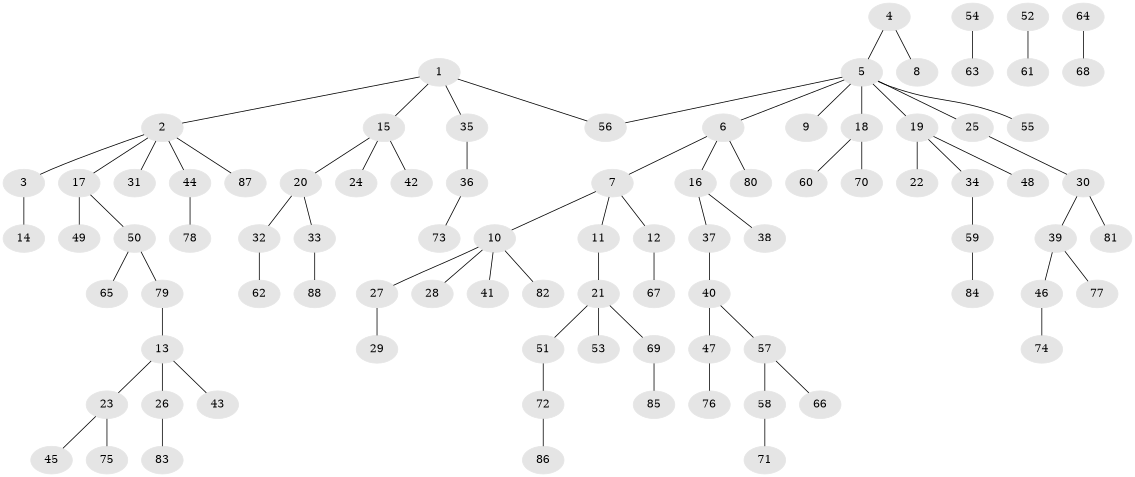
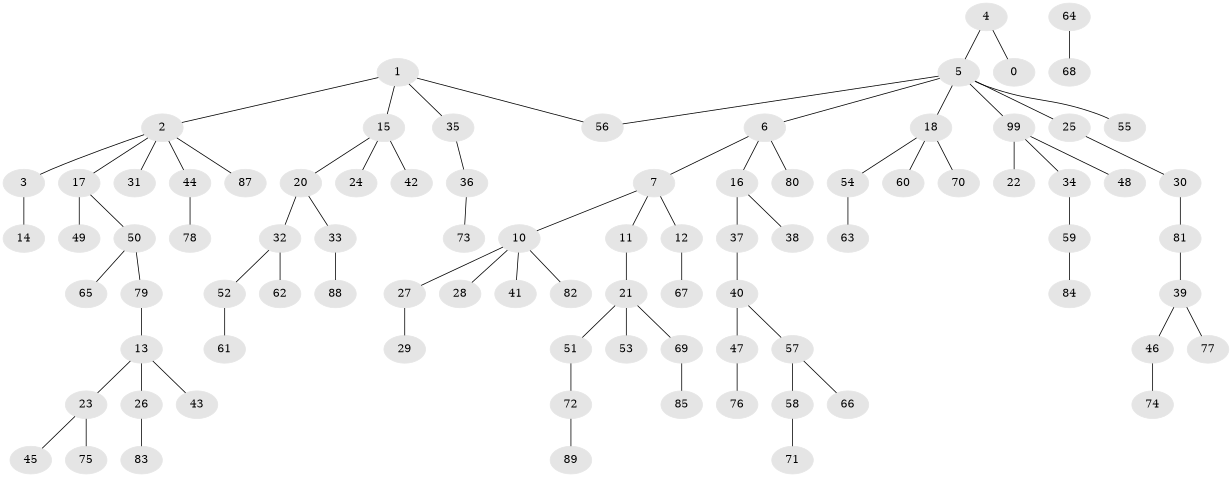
node "8": label "8" -> "0"
node "9": removed
node "19": label "19" -> "99"
edge "18" -- "54": added
edge "30" -- "39": now "81" -- "39"
edge "32" -- "52": added
node "86": label "86" -> "89"
